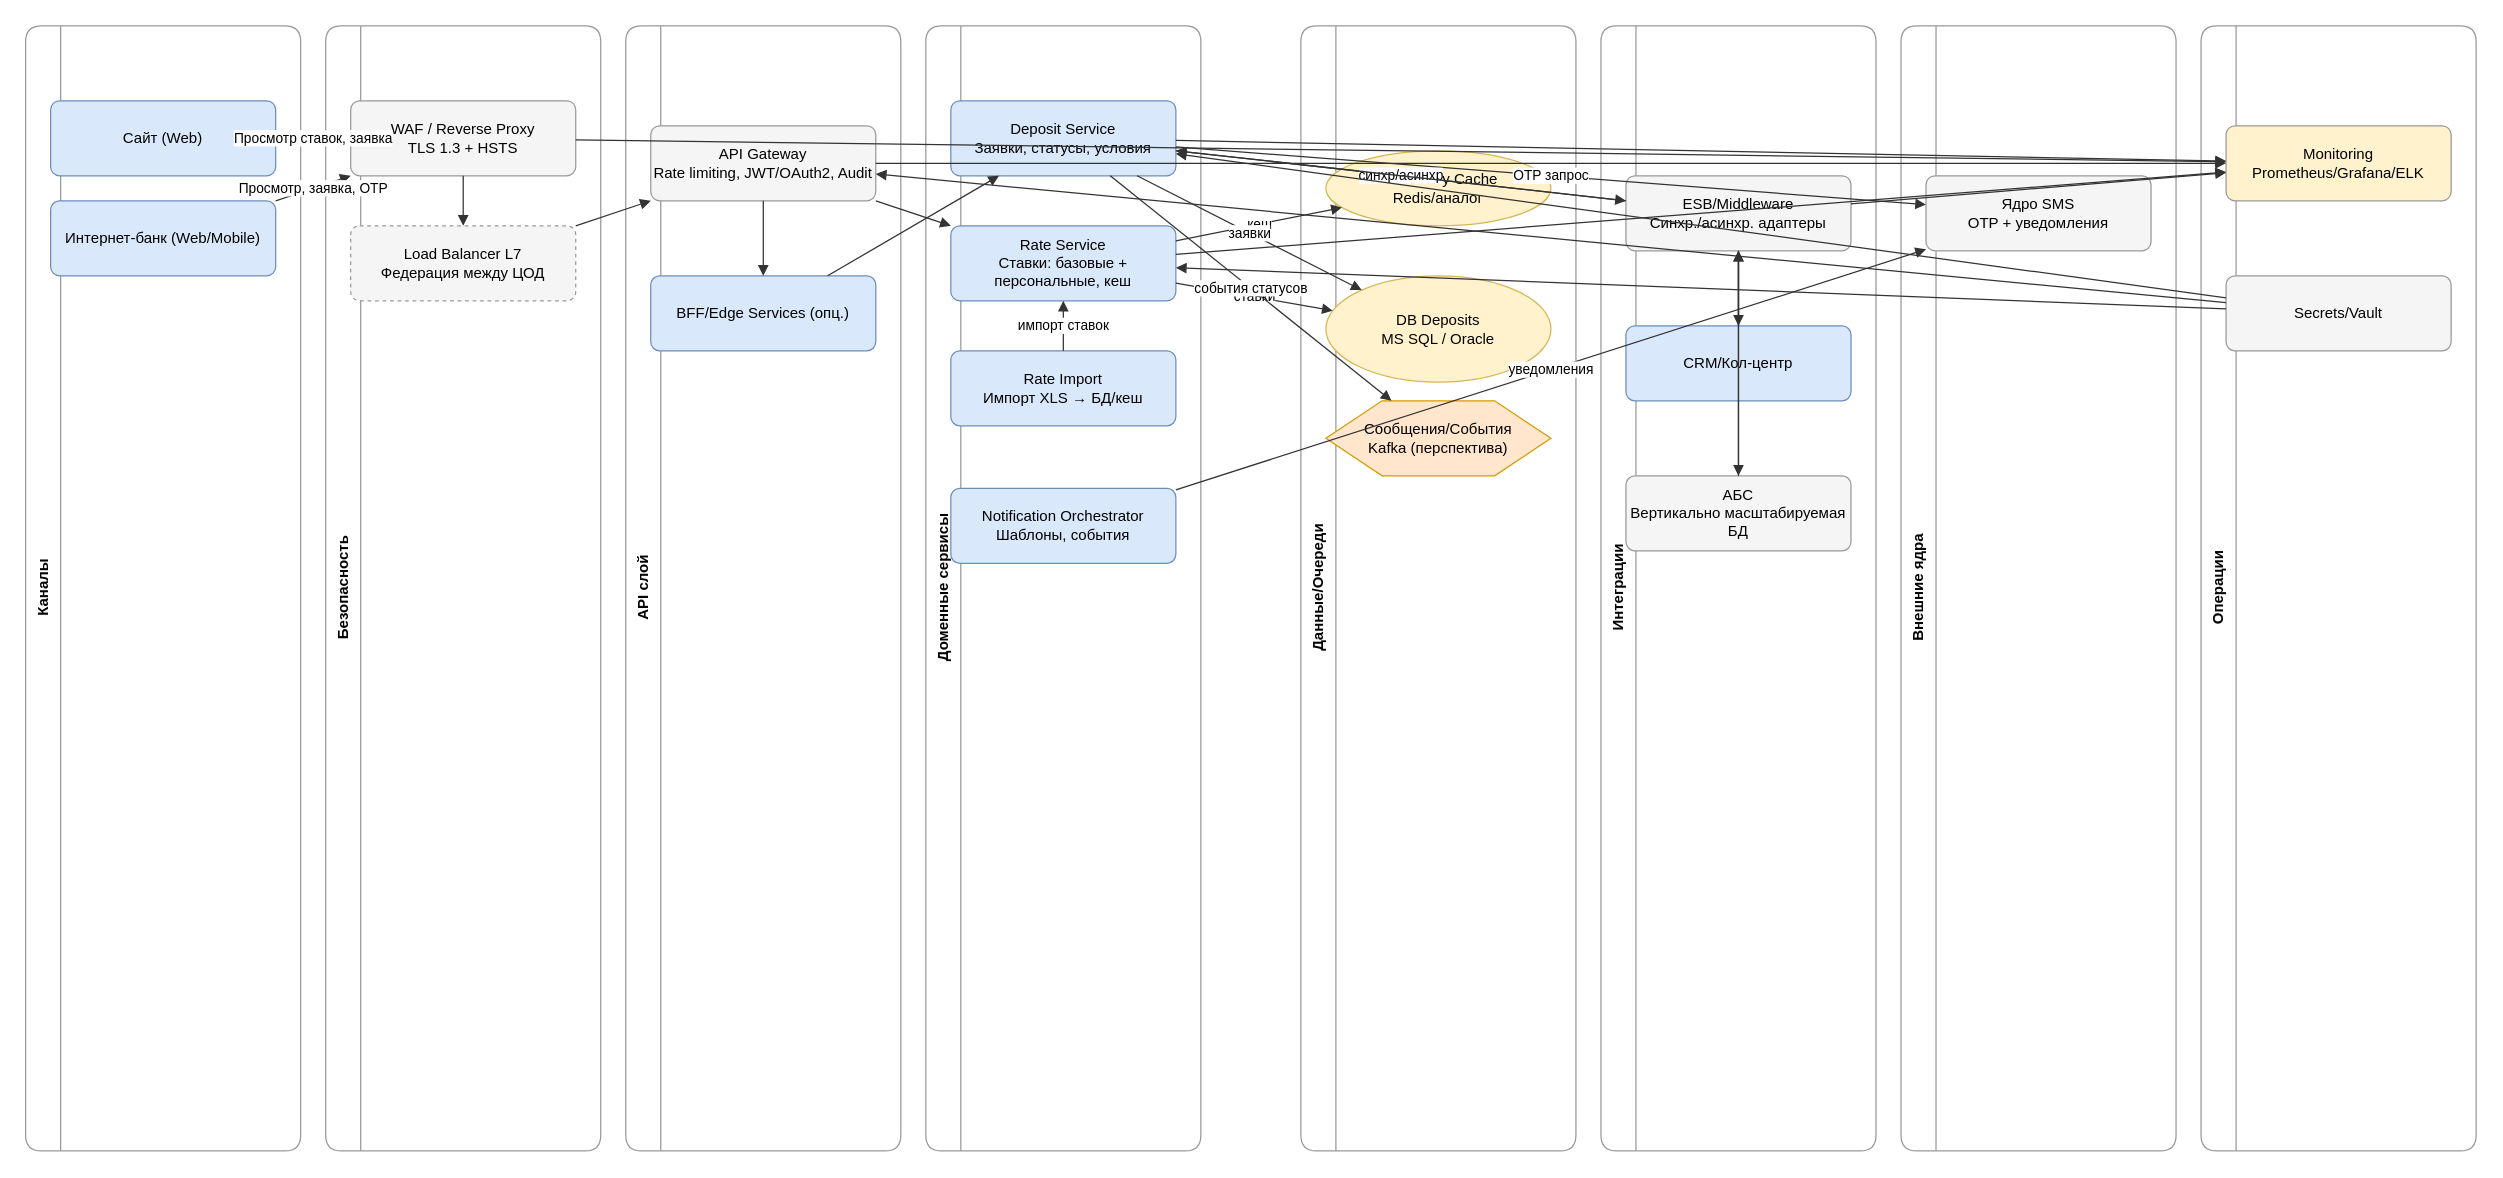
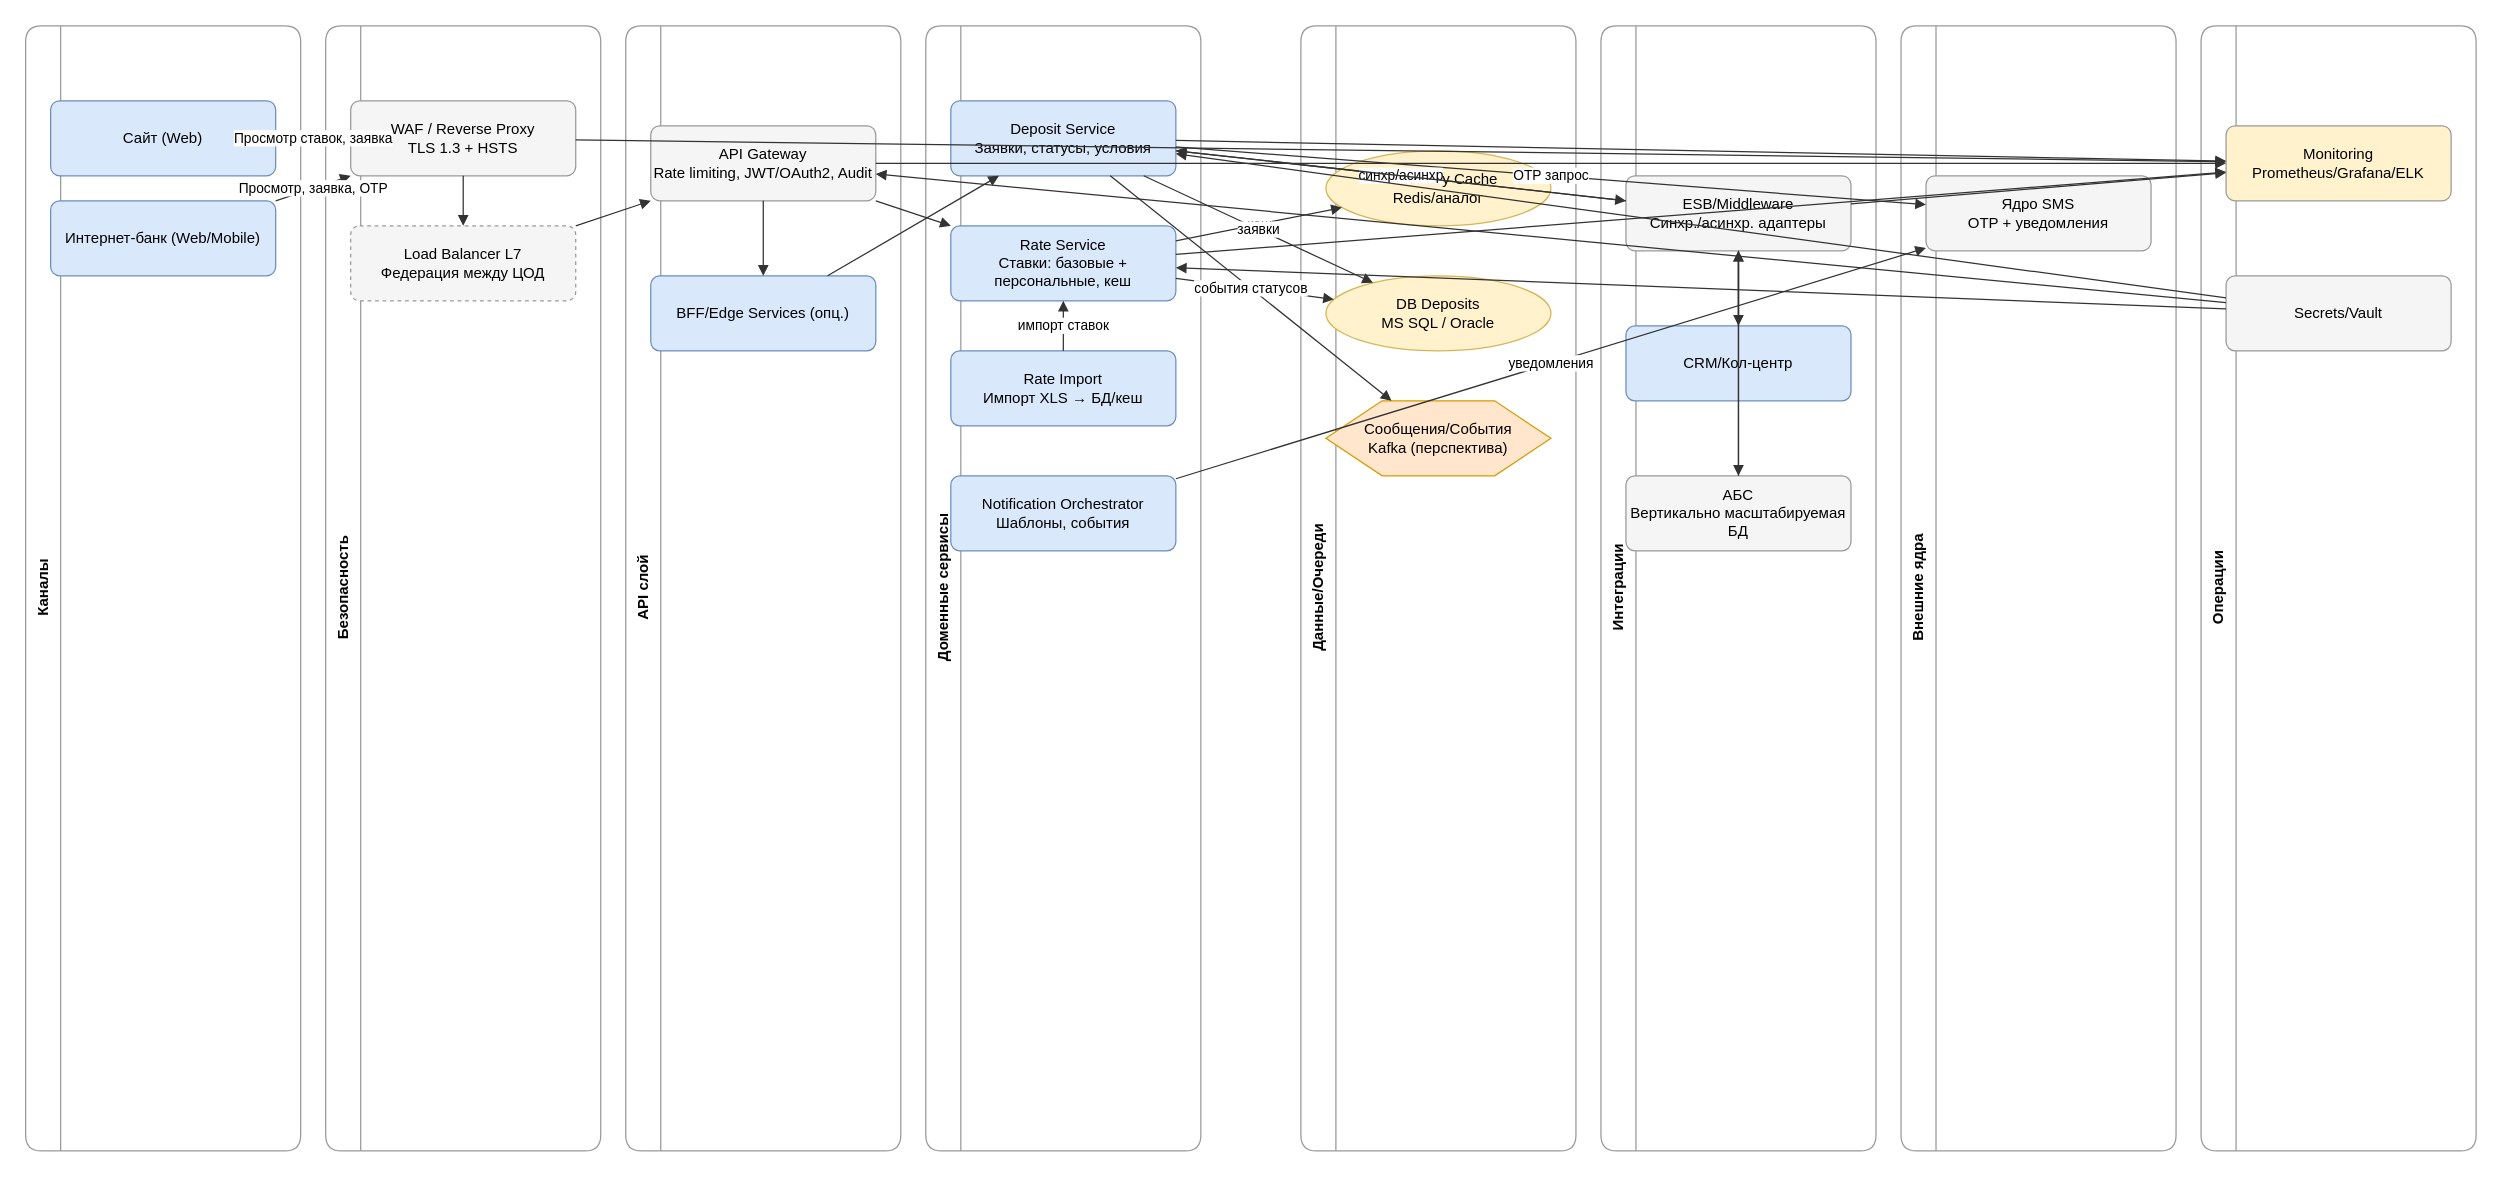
node "DB Deposits MS SQL / Oracle": size 225x106 -> 225x75
node "Notification Orchestrator Шаблоны, события": moved (1063, 526) -> (1063, 513)
